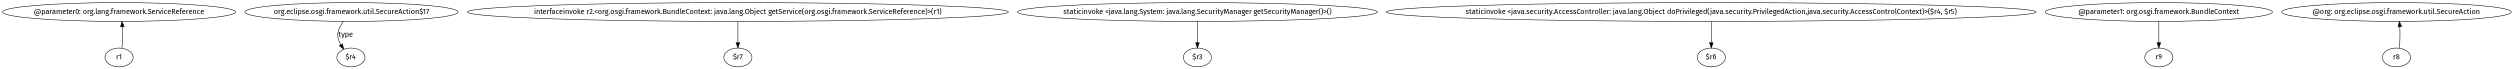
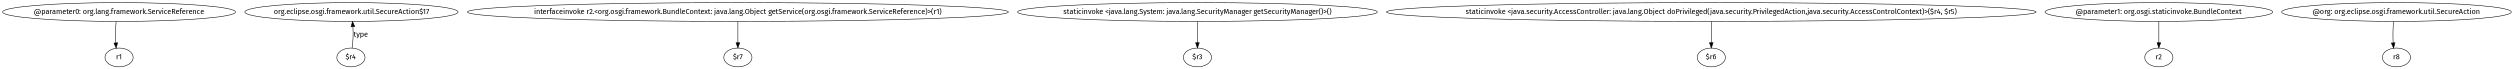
node "@parameter1: org.osgi.framework.BundleContext": label "@parameter1: org.osgi.framework.BundleContext" -> "@parameter1: org.osgi.staticinvoke.BundleContext"
edge "org.eclipse.osgi.framework.util.SecureAction$17" -> "$r4": reversed
edge "r1" -> "@parameter0: org.lang.framework.ServiceReference": reversed
edge "r8" -> "@org: org.eclipse.osgi.framework.util.SecureAction": reversed
node "r9": label "r9" -> "r2"
